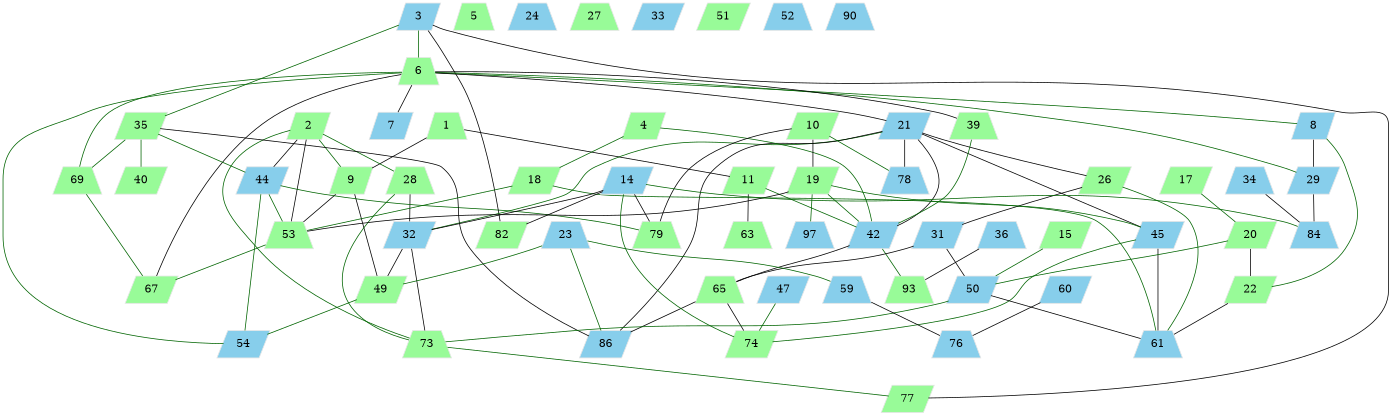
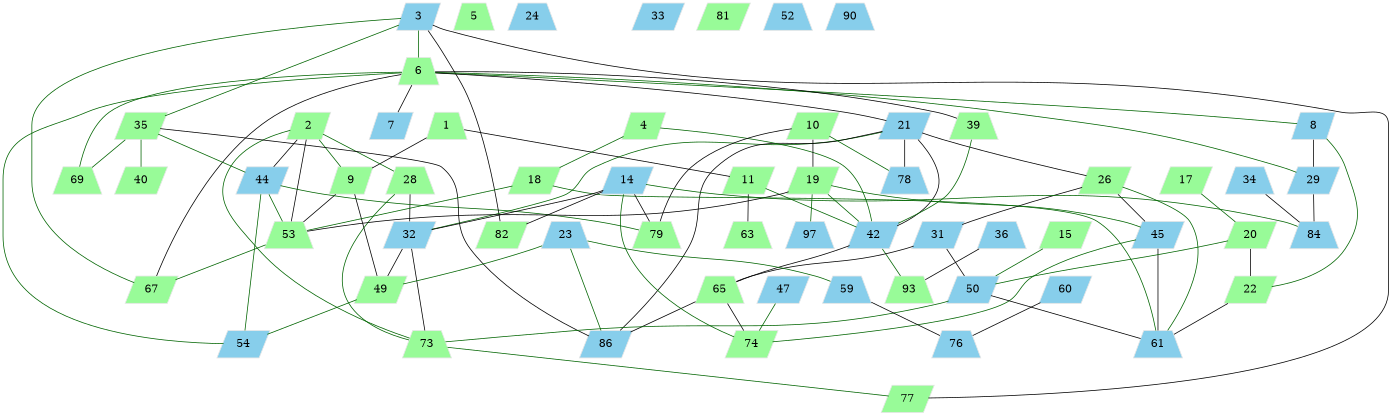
node "27": removed
node "51": label "51" -> "81"
edge "21" -- "45": now "26" -- "45"
edge "69" -- "67": now "3" -- "67"
